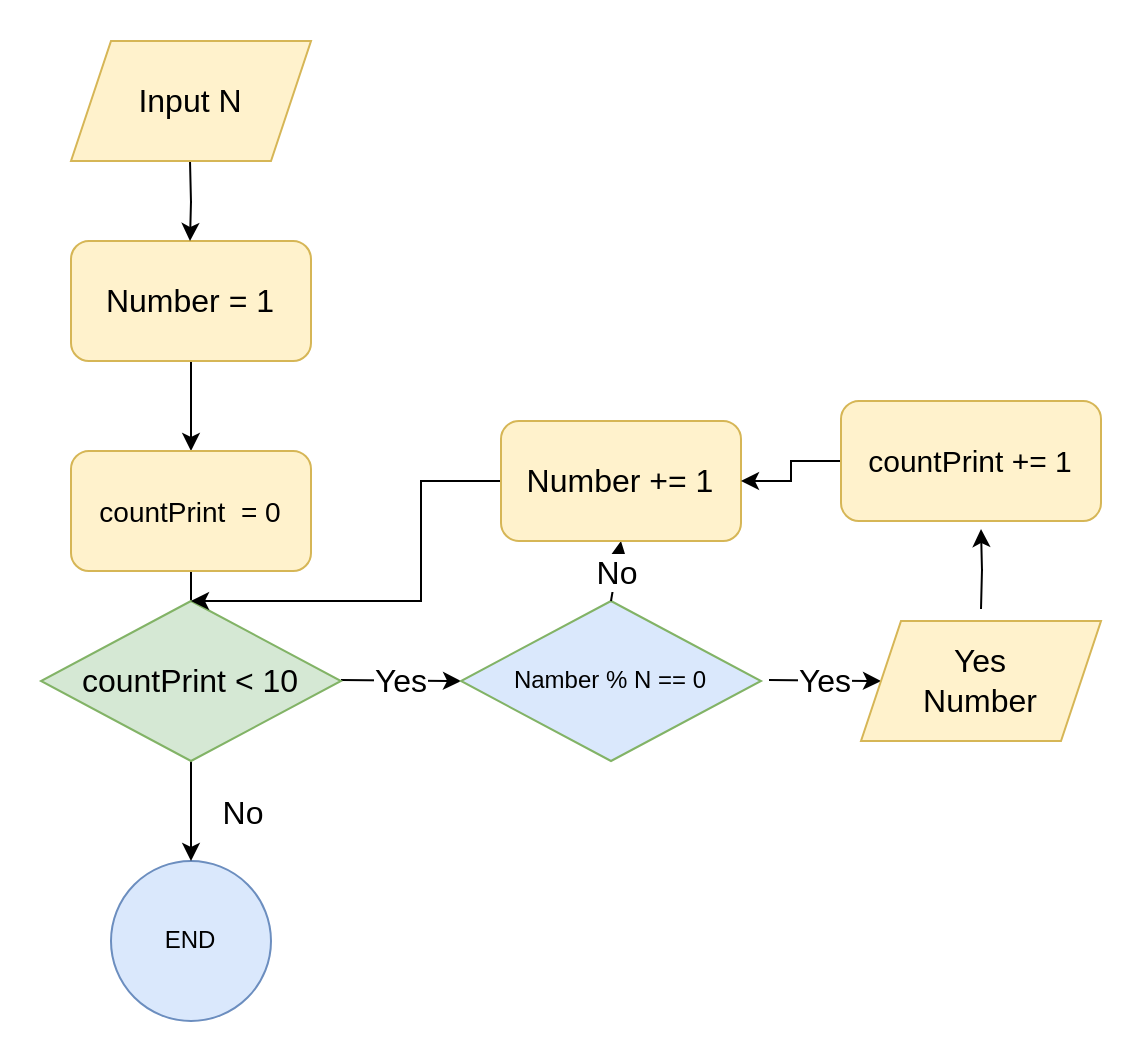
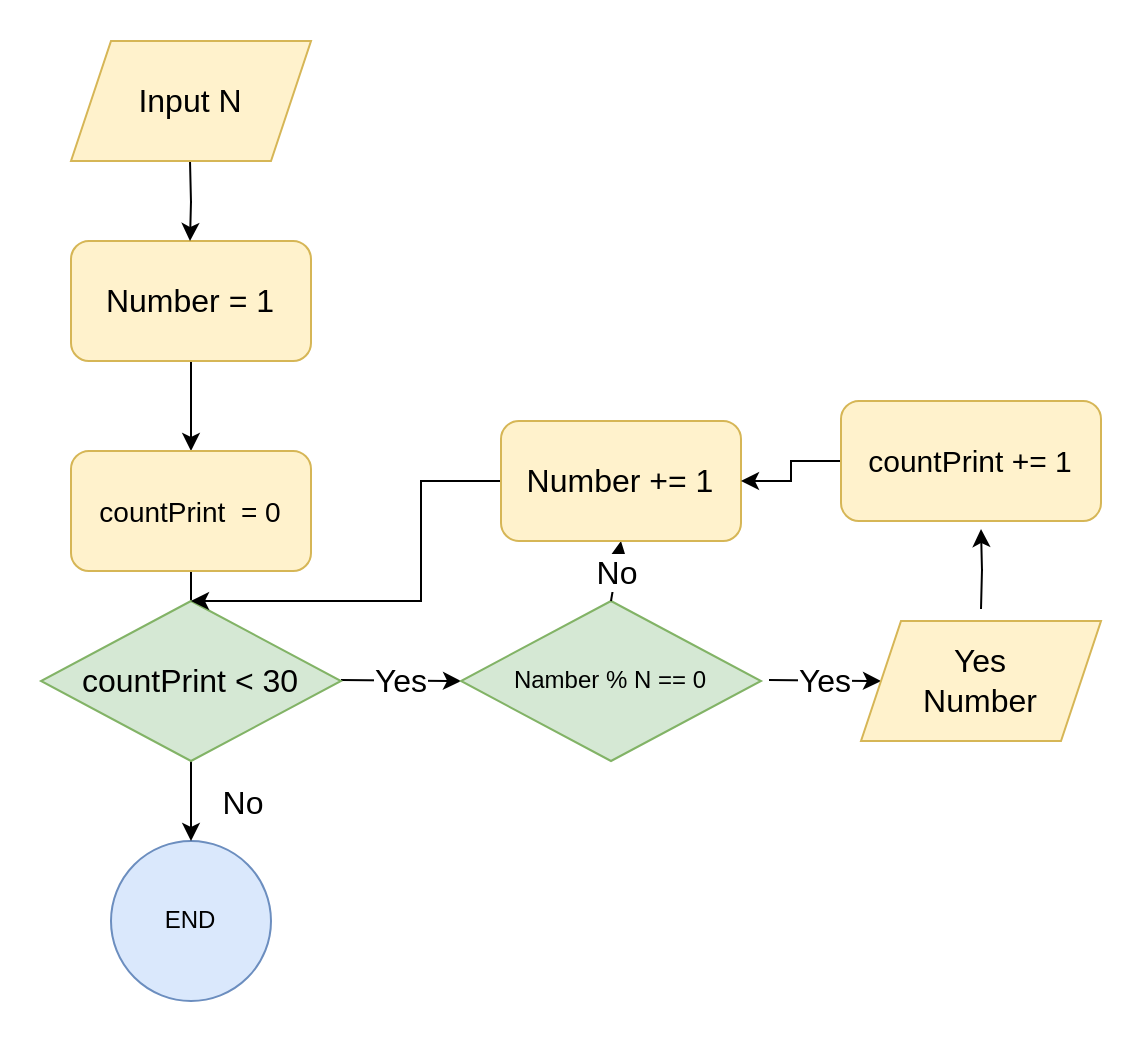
node "countPrint < 10": label "countPrint < 10" -> "countPrint < 30"
node "Namber % N == 0": fillcolor #dae8fc -> #d5e8d4
node "END": moved (191, 941) -> (191, 921)
